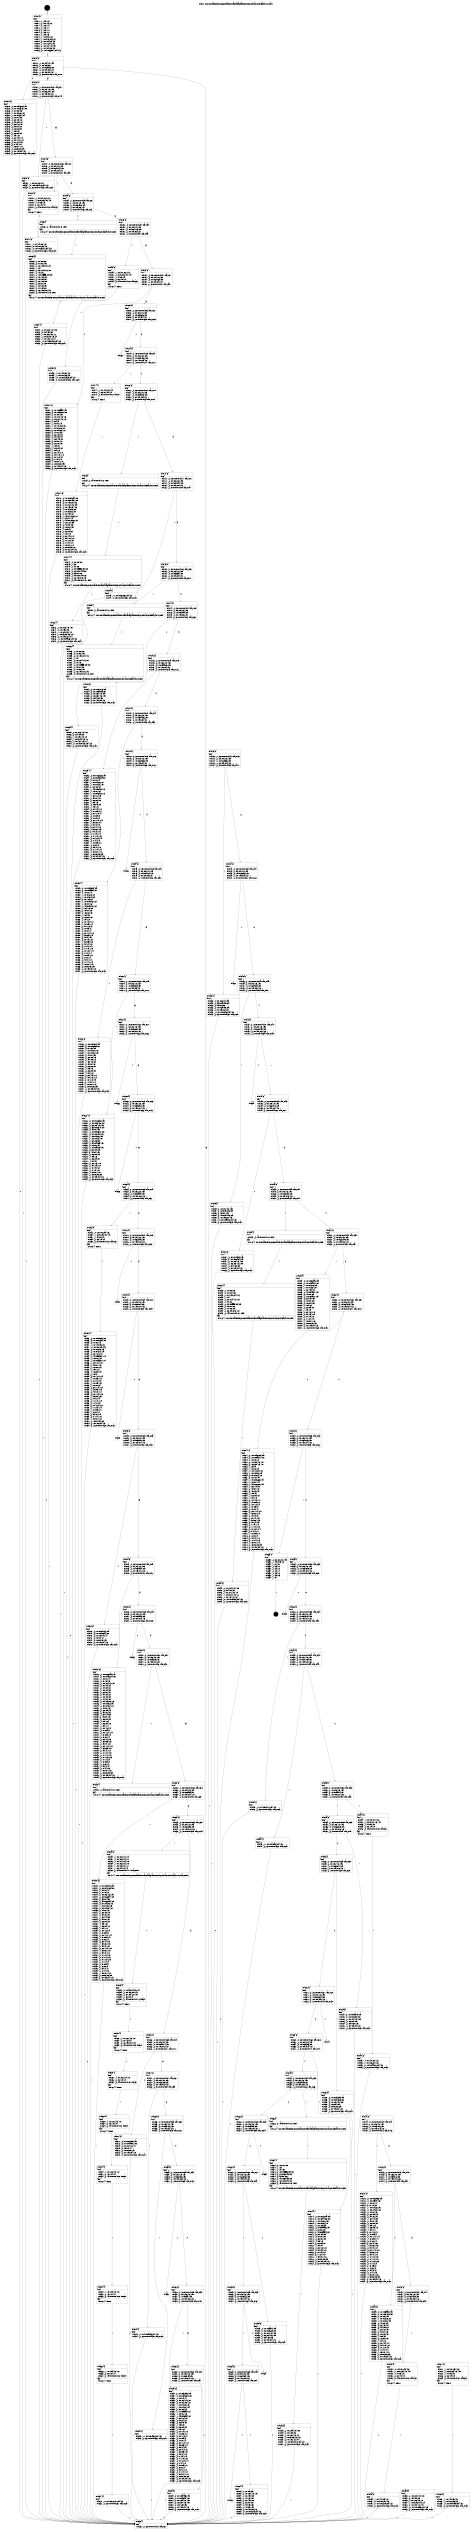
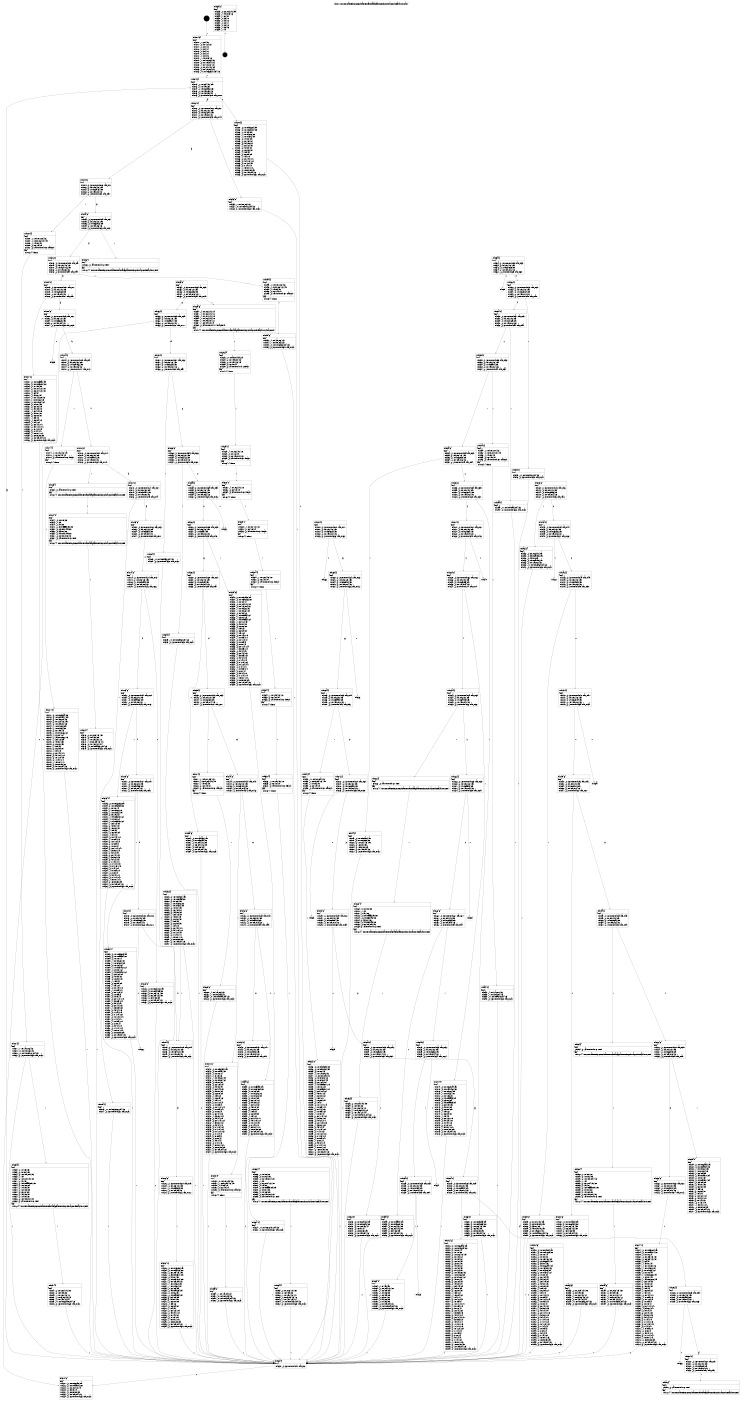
edge "0x402c58 [5]" -> "0x402c5d [52]": now "0x402c17 [32]" -> "0x402c5d [52]"
node "0x402e2e [5]": removed
node "0x4023fe [28]": added
edge "0x4021ea [28]" -> "0x4028b6 [86]": reversed
edge "0x402206 [28]" -> "0x402222 [28]": removed, label "38"
node "0x40254e [28]": removed
node "0x40231e [28]": removed
edge "0x403121 [30]" -> "0x4036b2 [5]": reversed
